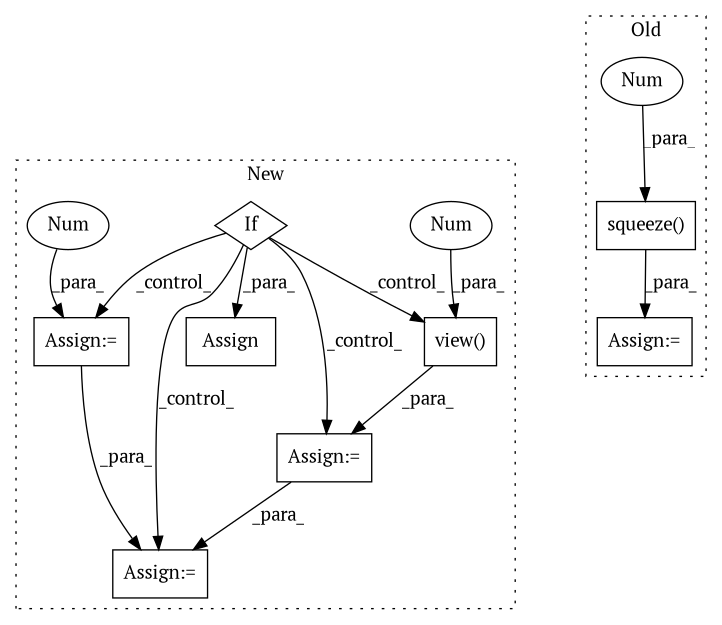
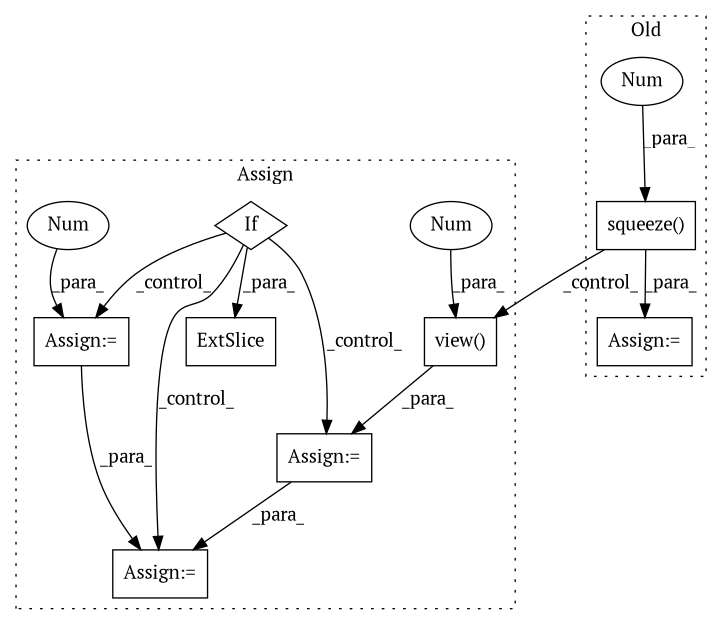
cluster "New": label "New" -> "Assign"
edge "If" -> "view()": now "squeeze()" -> "view()"
node "Assign": label "Assign" -> "ExtSlice"
